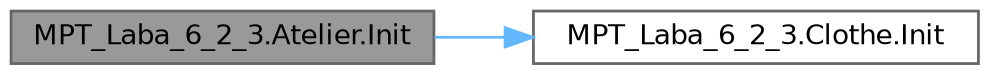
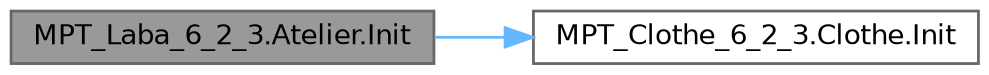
node "MPT_Laba_6_2_3.Clothe.Init": label "MPT_Laba_6_2_3.Clothe.Init" -> "MPT_Clothe_6_2_3.Clothe.Init"
